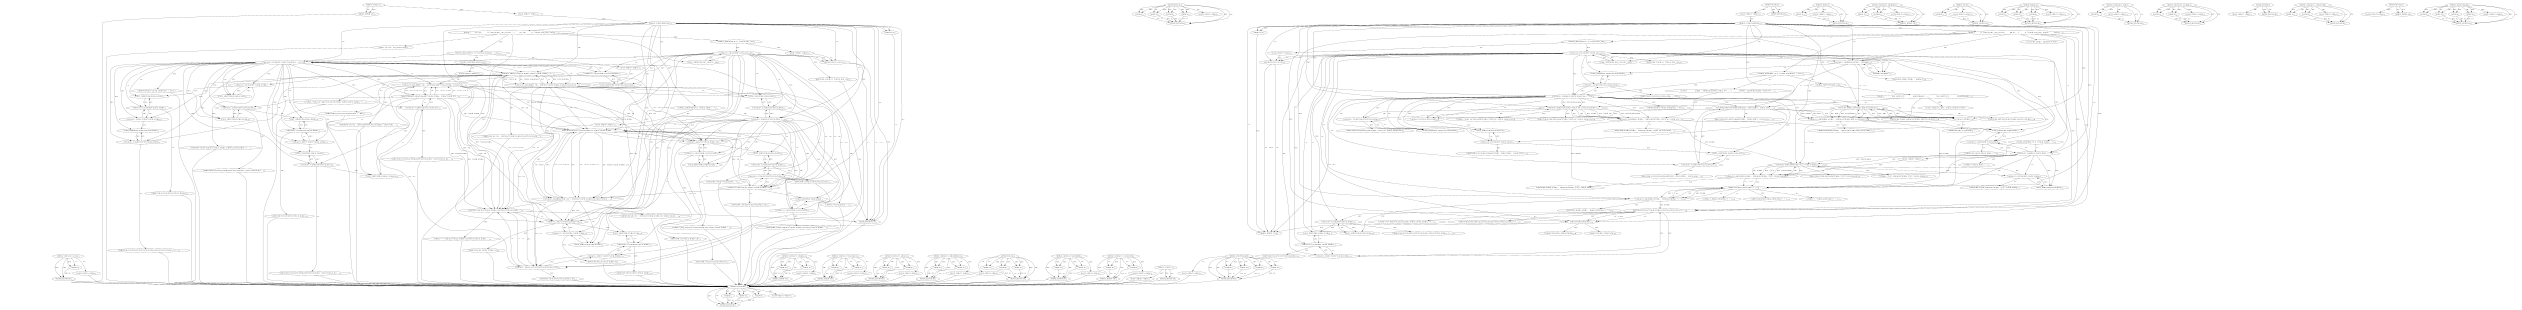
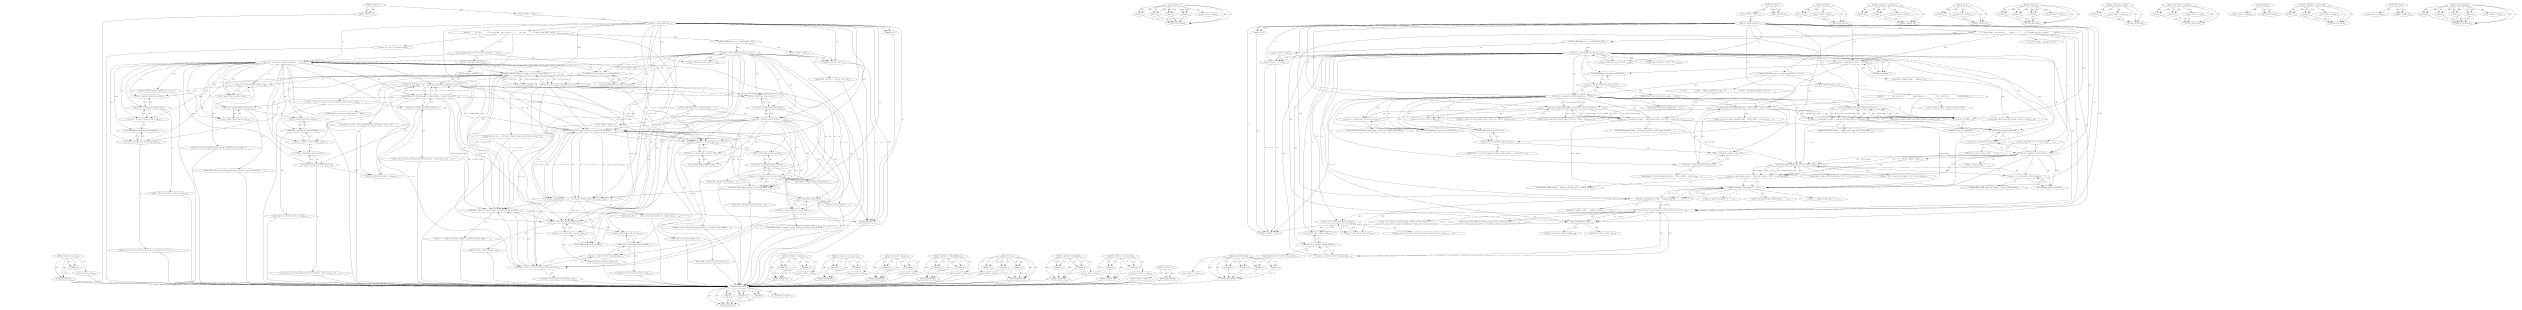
edge "(sdscatlen,sdscatlen(prompt,addr,strlen(addr)))" -> "(IDENTIFIER,addr,sdscatlen(prompt,addr,strlen(addr)))": now "(IDENTIFIER,prompt,prompt = sdsempty())" -> "(IDENTIFIER,addr,sdscatlen(prompt,addr,strlen(addr)))"
